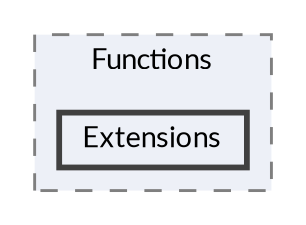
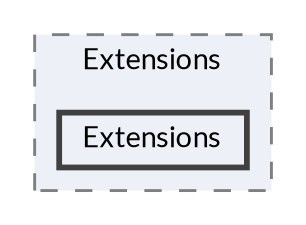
cluster "Functions": label "Functions" -> "Extensions"
